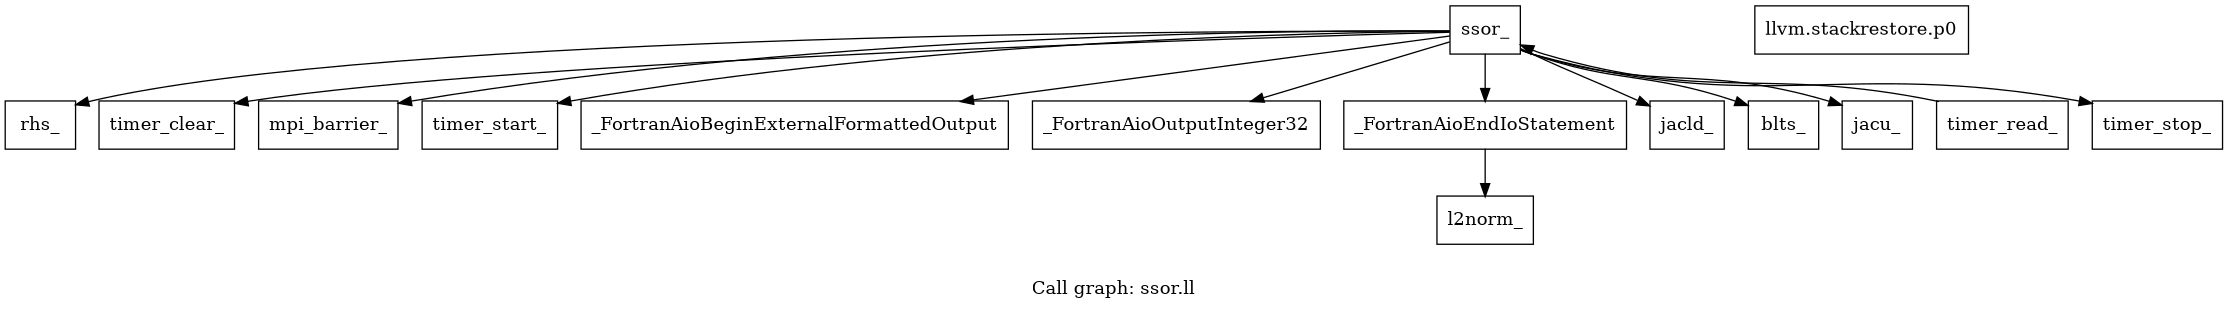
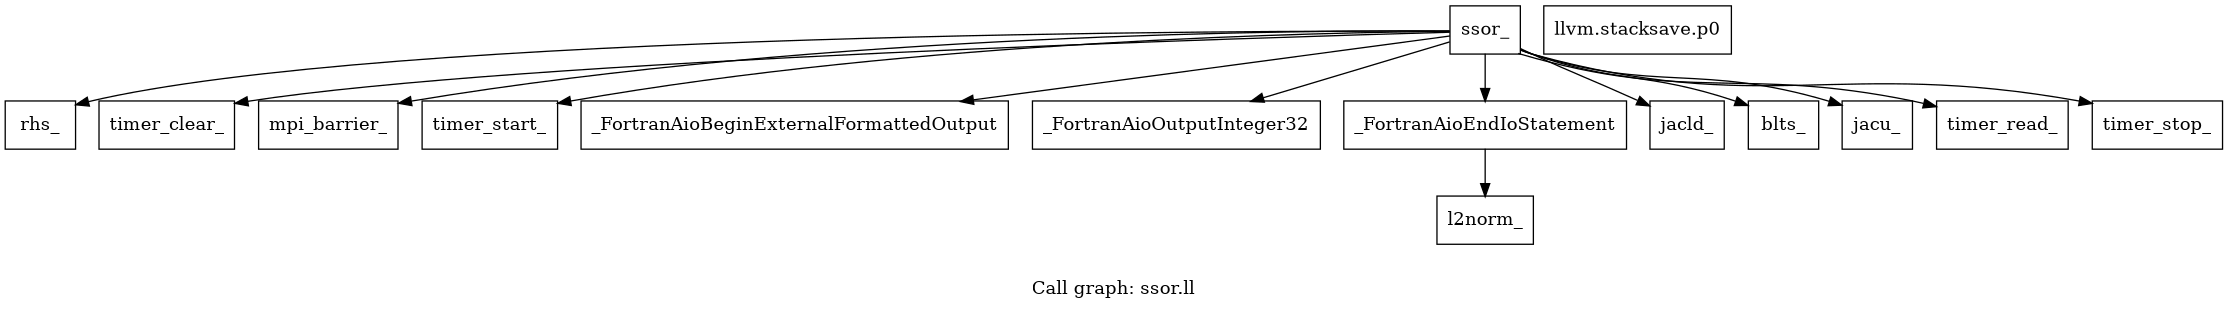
node "llvm.stacksave.p0": added
node "llvm.stackrestore.p0": removed
edge "timer_read_" -> "ssor_": reversed
